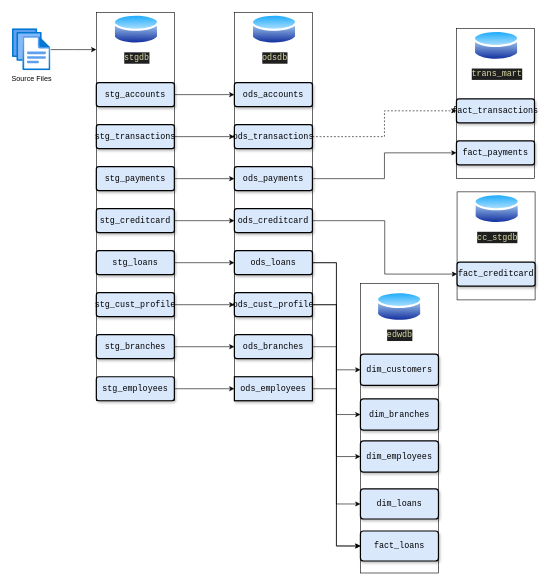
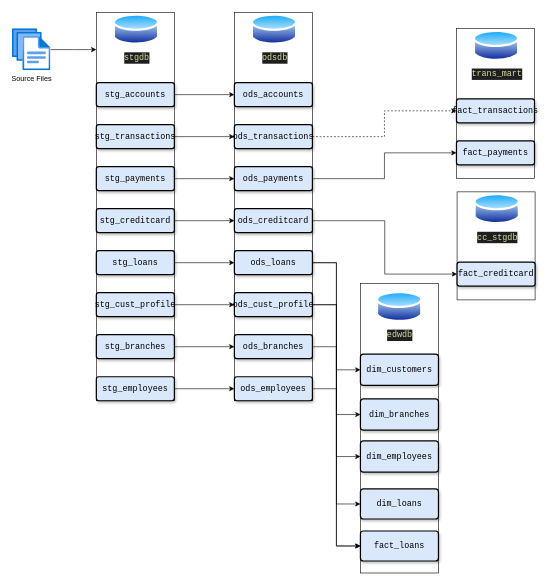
node "ods_employees": shape rectangle -> rounded rectangle
